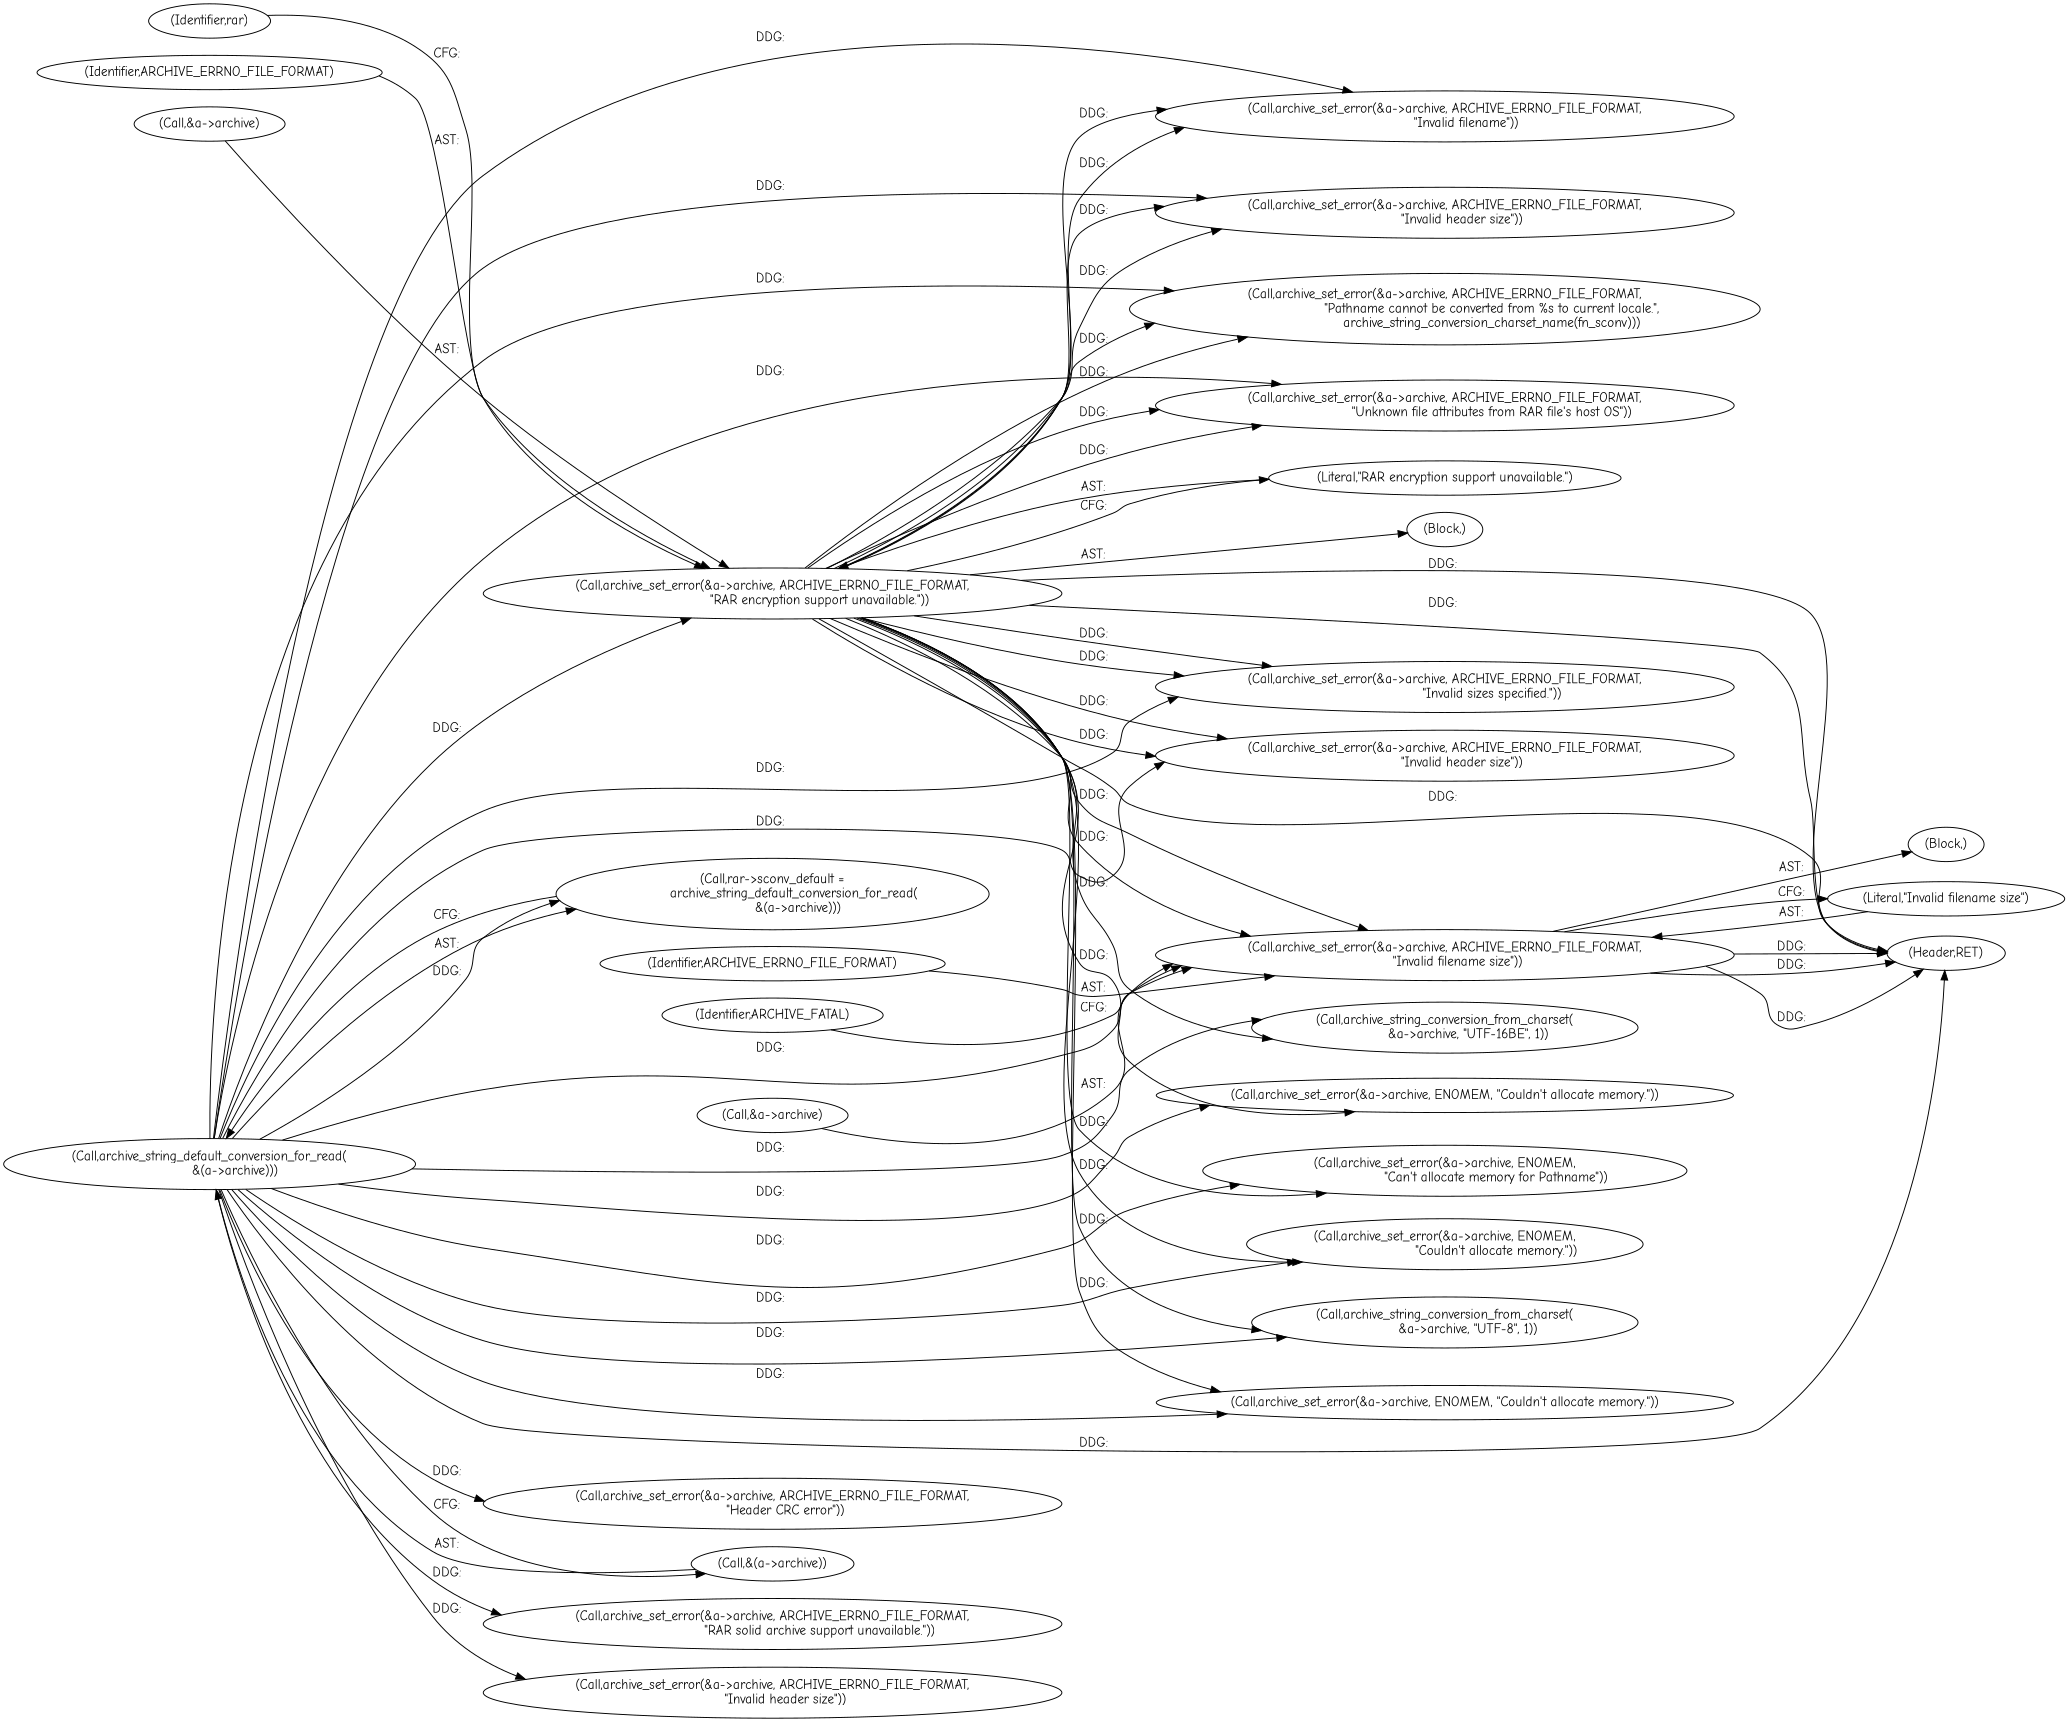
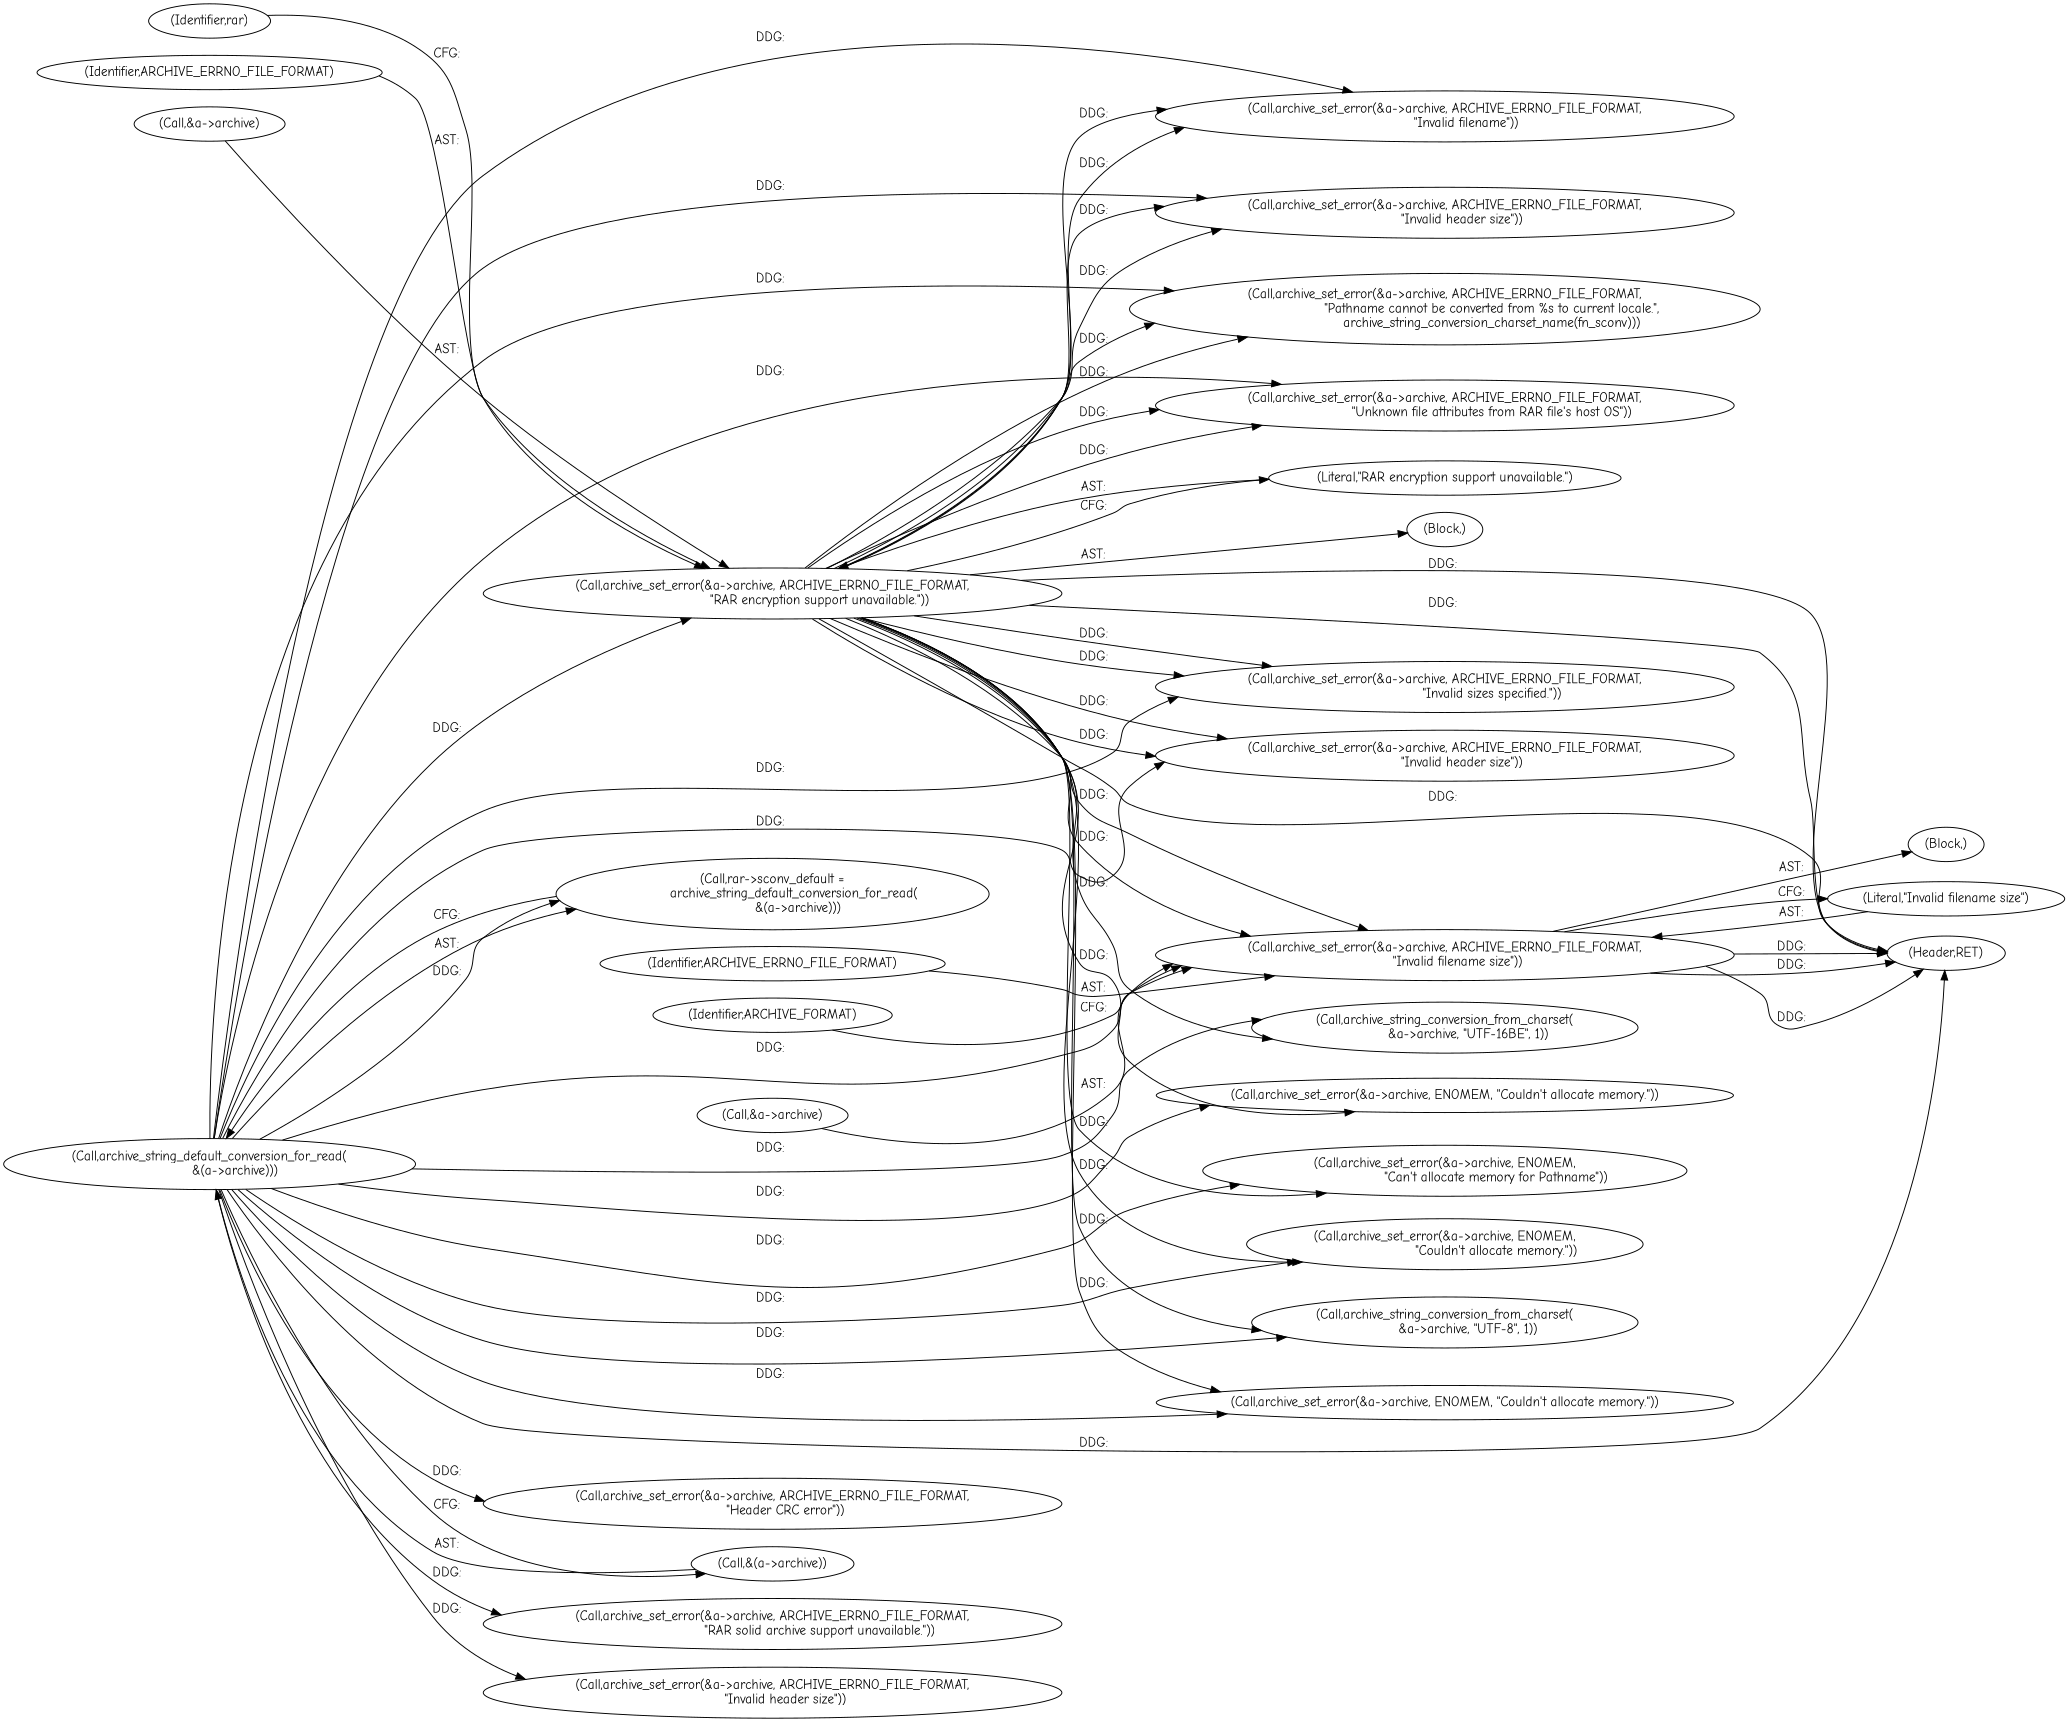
node "(Identifier,ARCHIVE_FATAL)": label "(Identifier,ARCHIVE_FATAL)" -> "(Identifier,ARCHIVE_FORMAT)"
